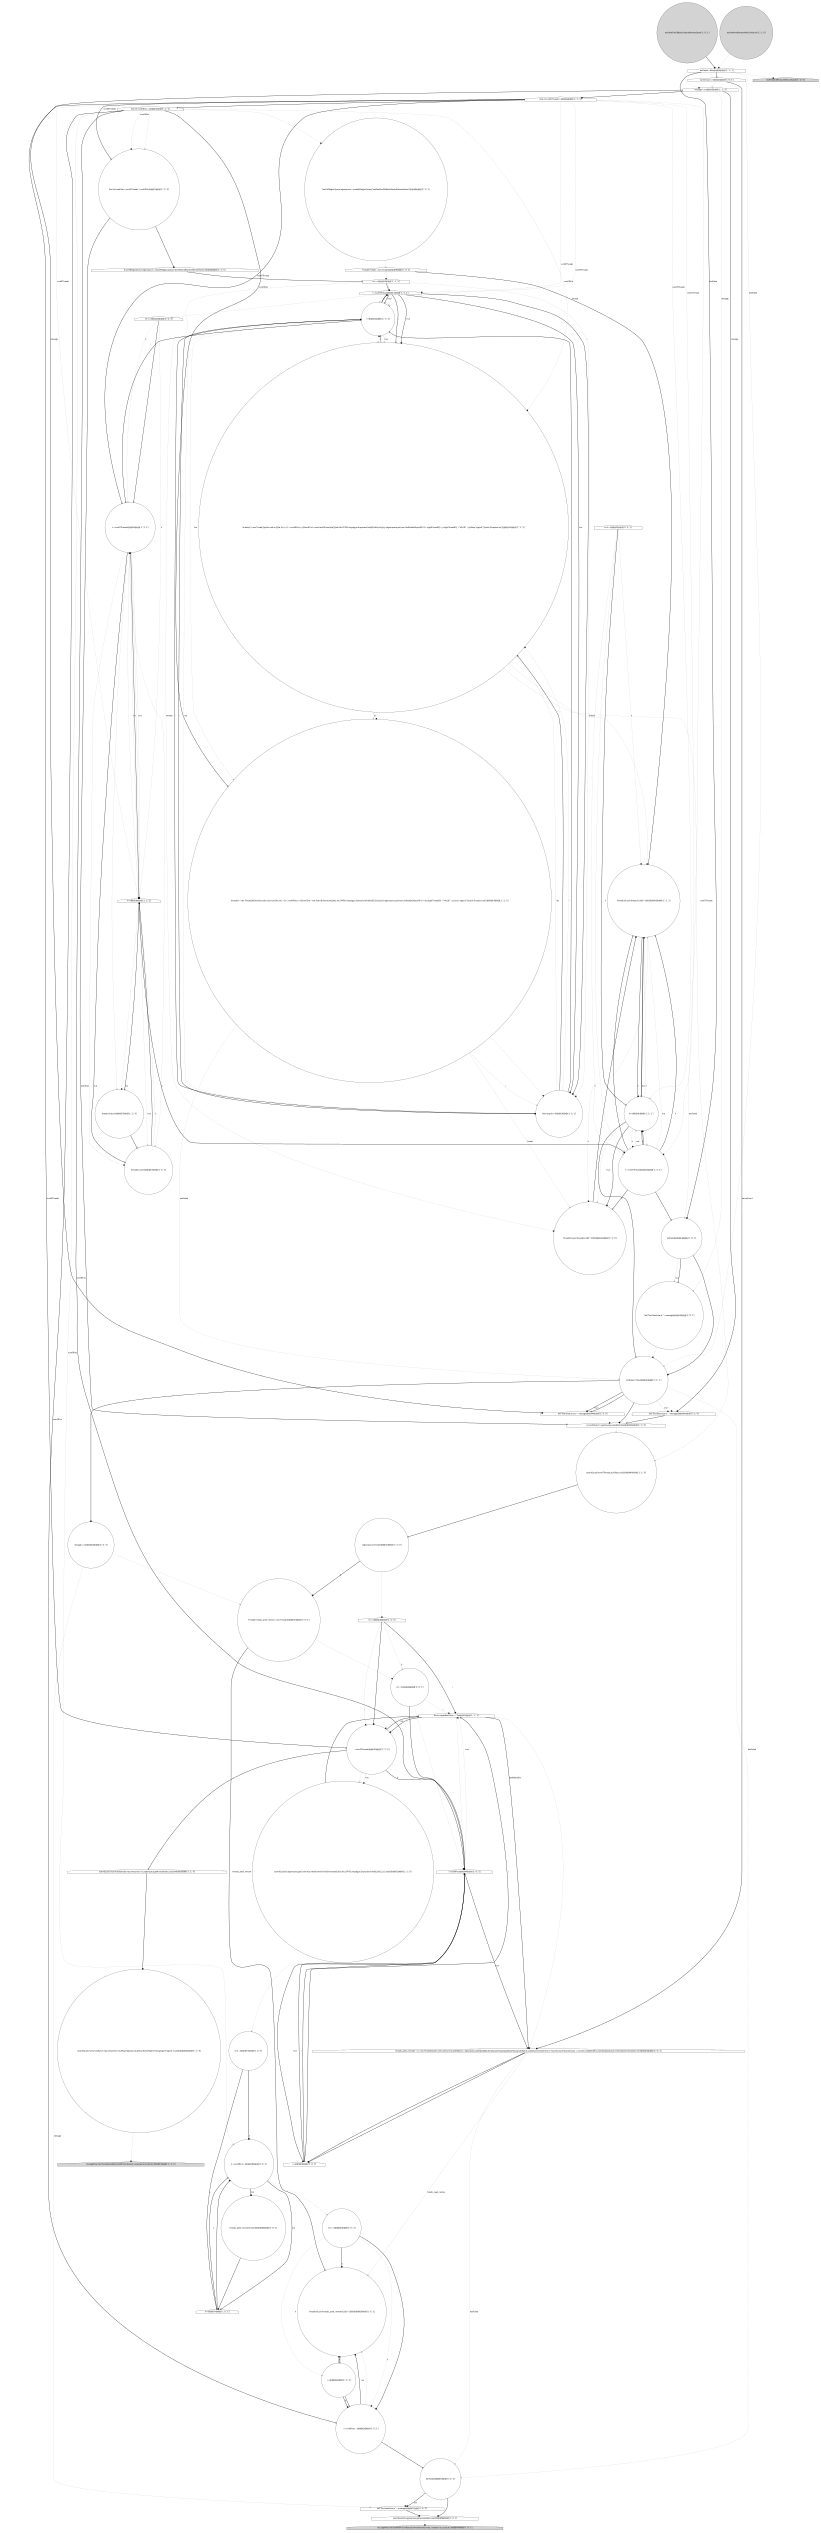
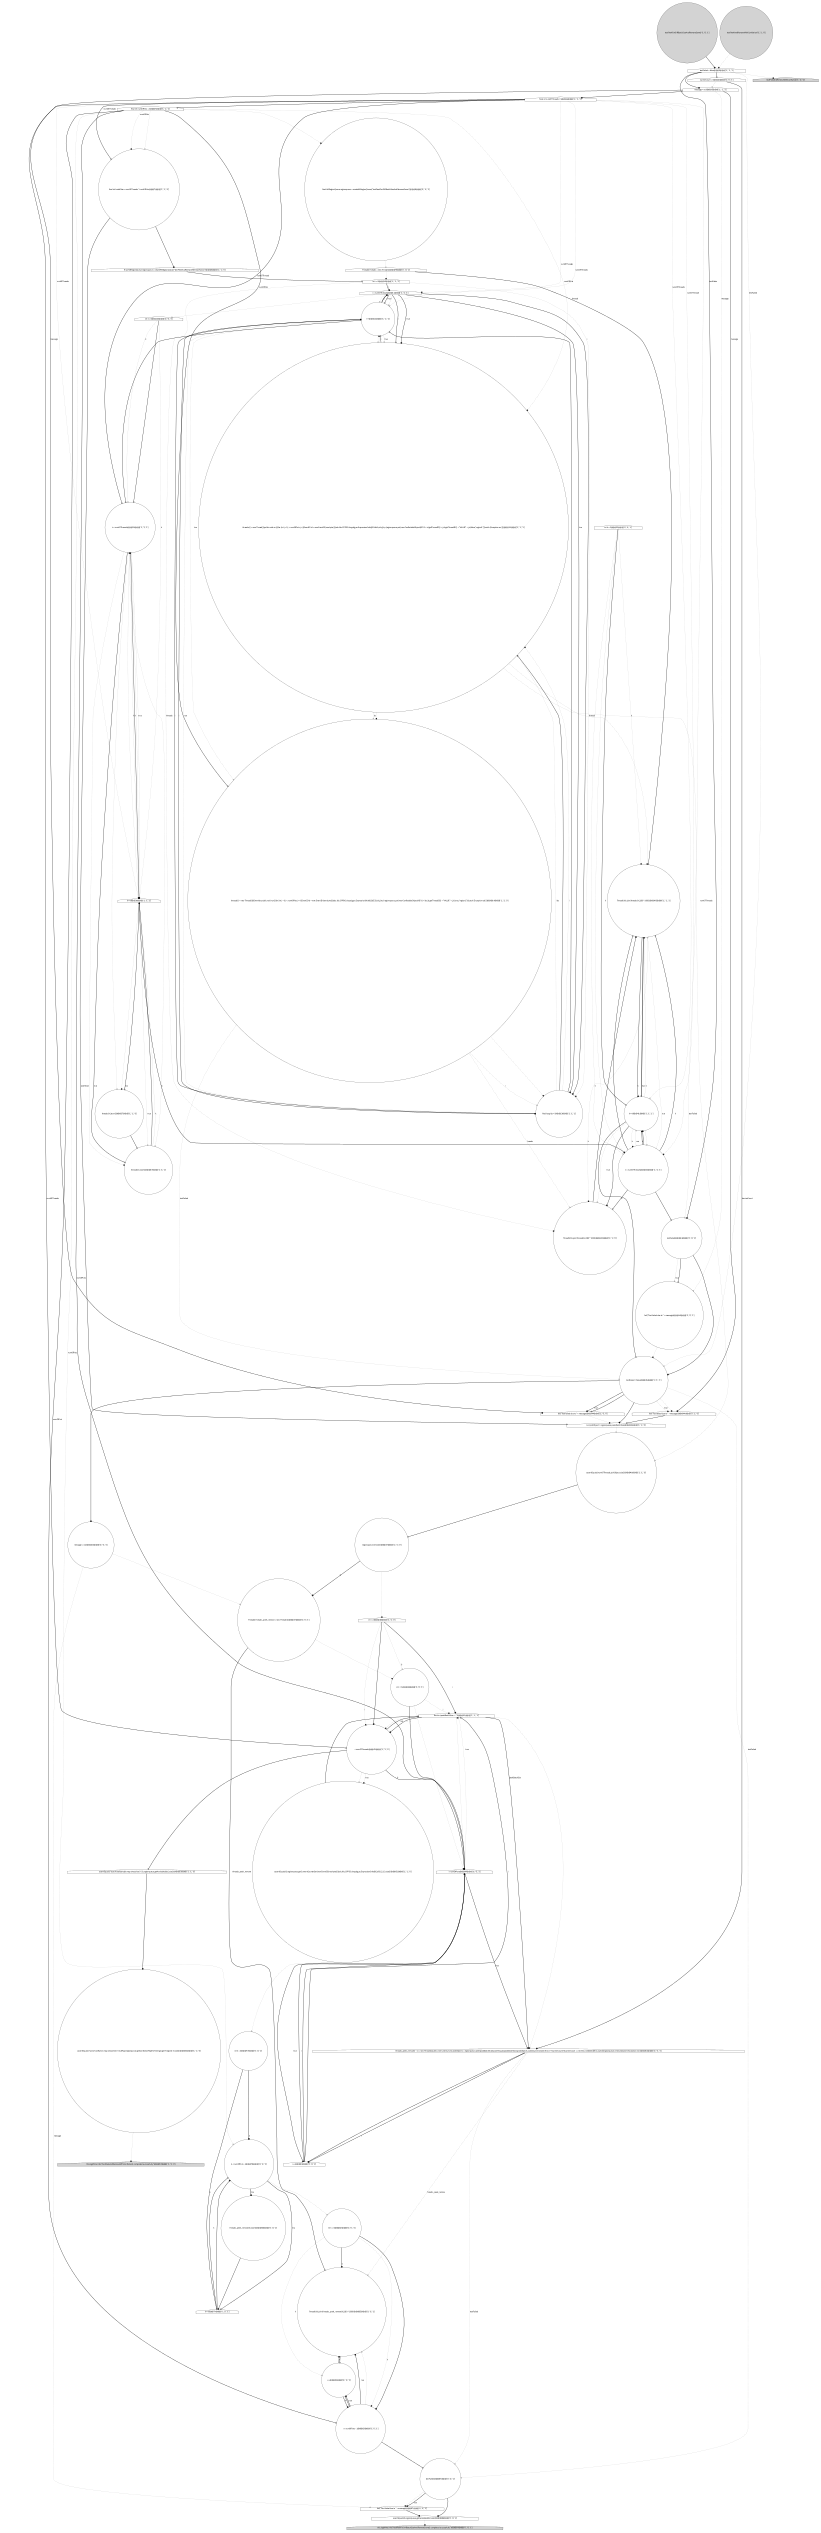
edge "testFailed = false@@@3@@@['1', '1', '1']" -> "message = null@@@5@@@['1', '1', '1']": style dotted -> bold
edge "k < numOfPuts - 1@@@83@@@['0', '0', '1']" -> "k++@@@84@@@['0', '0', '1']": added, label "true"
